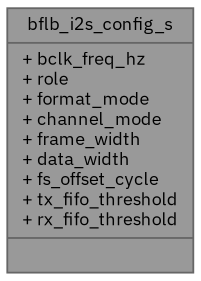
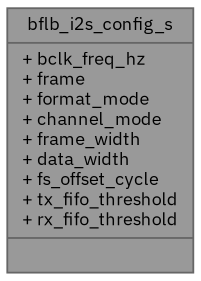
node "bflb_i2s_config_s": text "+ role" -> "+ frame"
